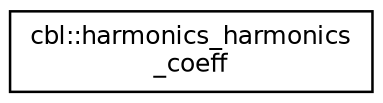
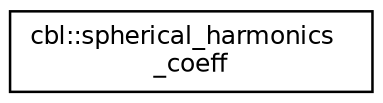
node "cbl::harmonics_harmonics _coeff": label "cbl::harmonics_harmonics _coeff" -> "cbl::spherical_harmonics _coeff"
